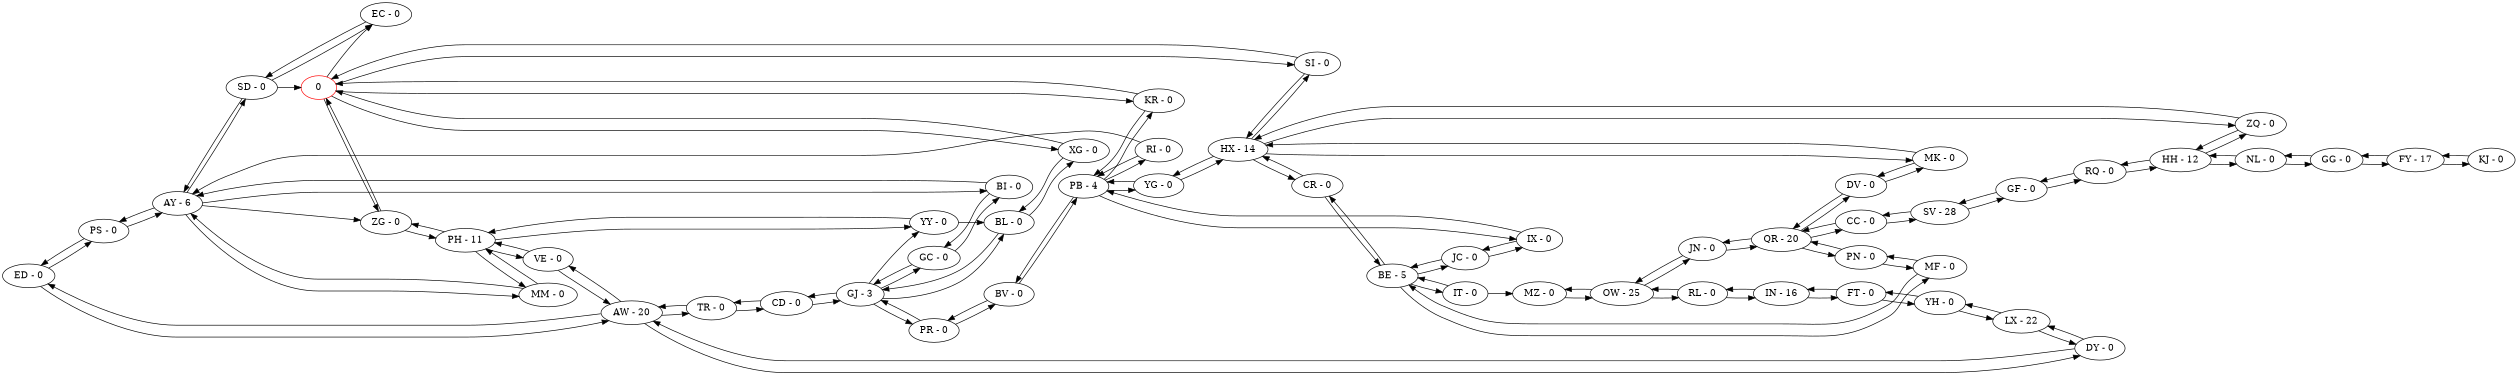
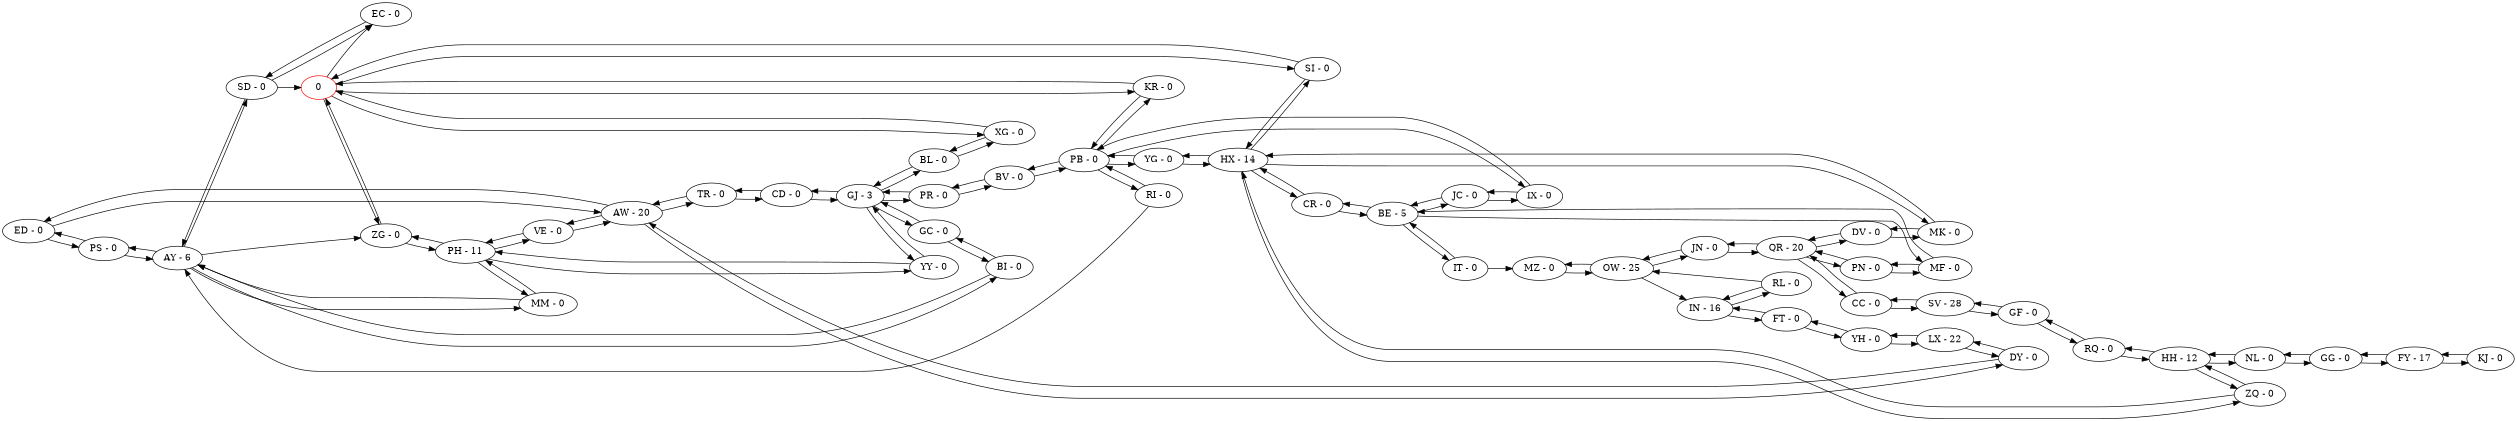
node "PB - 4": label "PB - 4" -> "PB - 0"
edge "YY - 0" -> "BL - 0": now "YY - 0" -> "GJ - 3"
edge "OW - 25" -> "RL - 0": now "OW - 25" -> "IN - 16"
